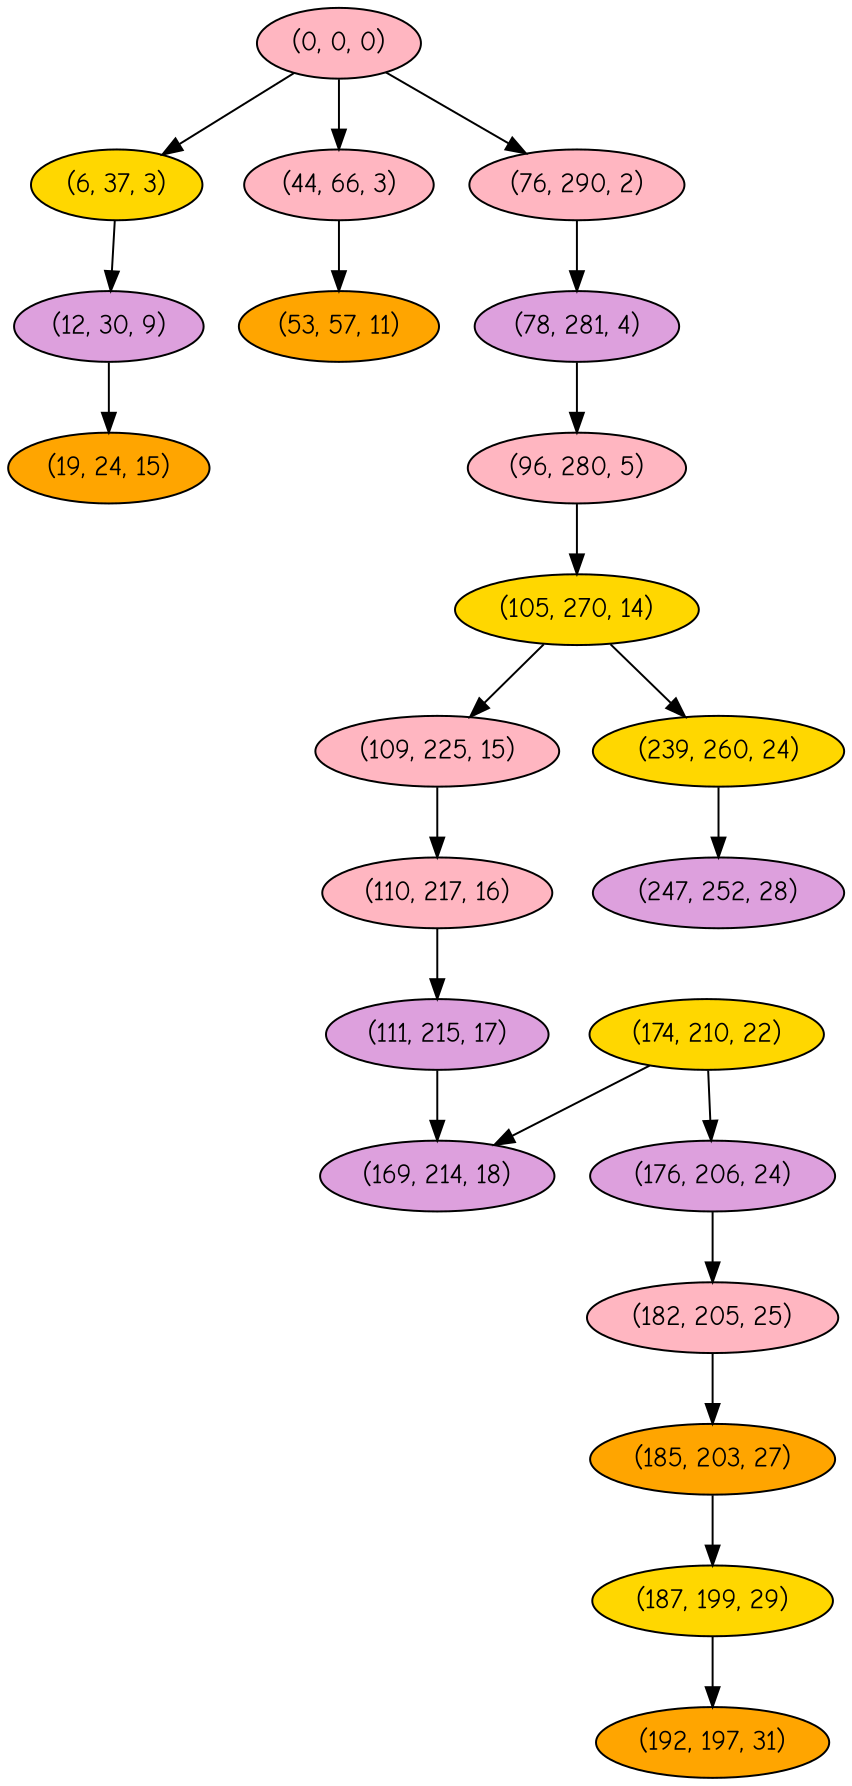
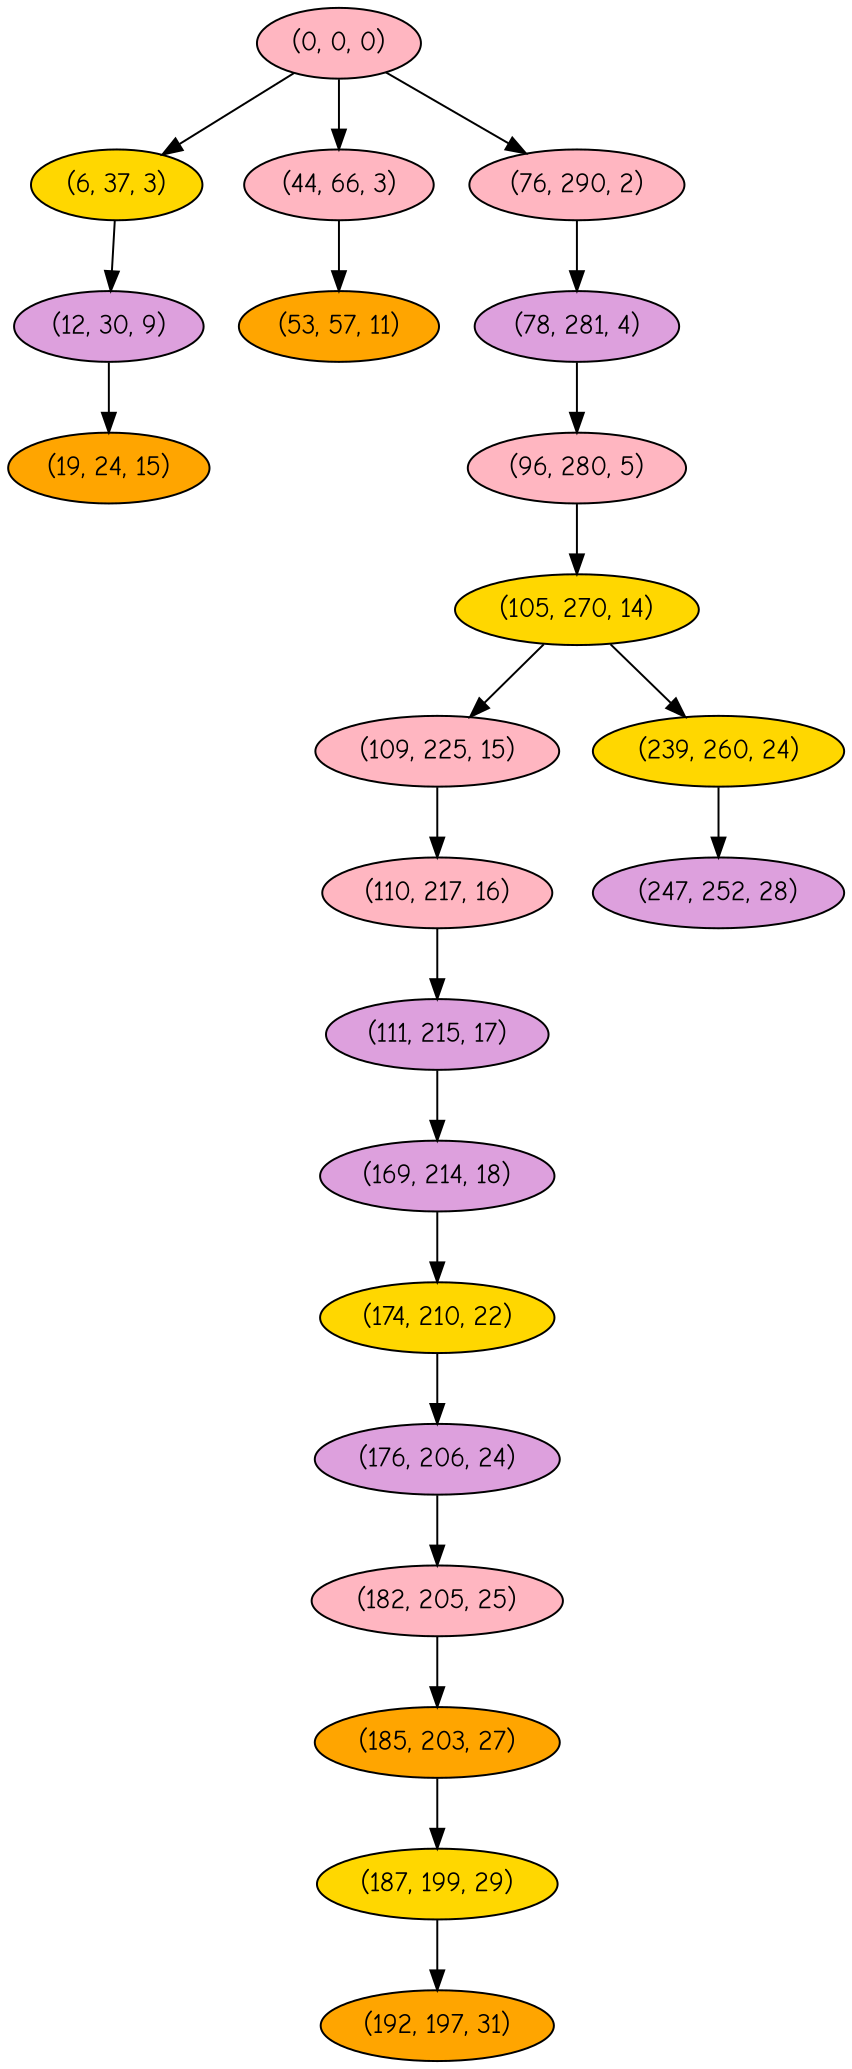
edge "(174, 210, 22)" -> "(169, 214, 18)": reversed
